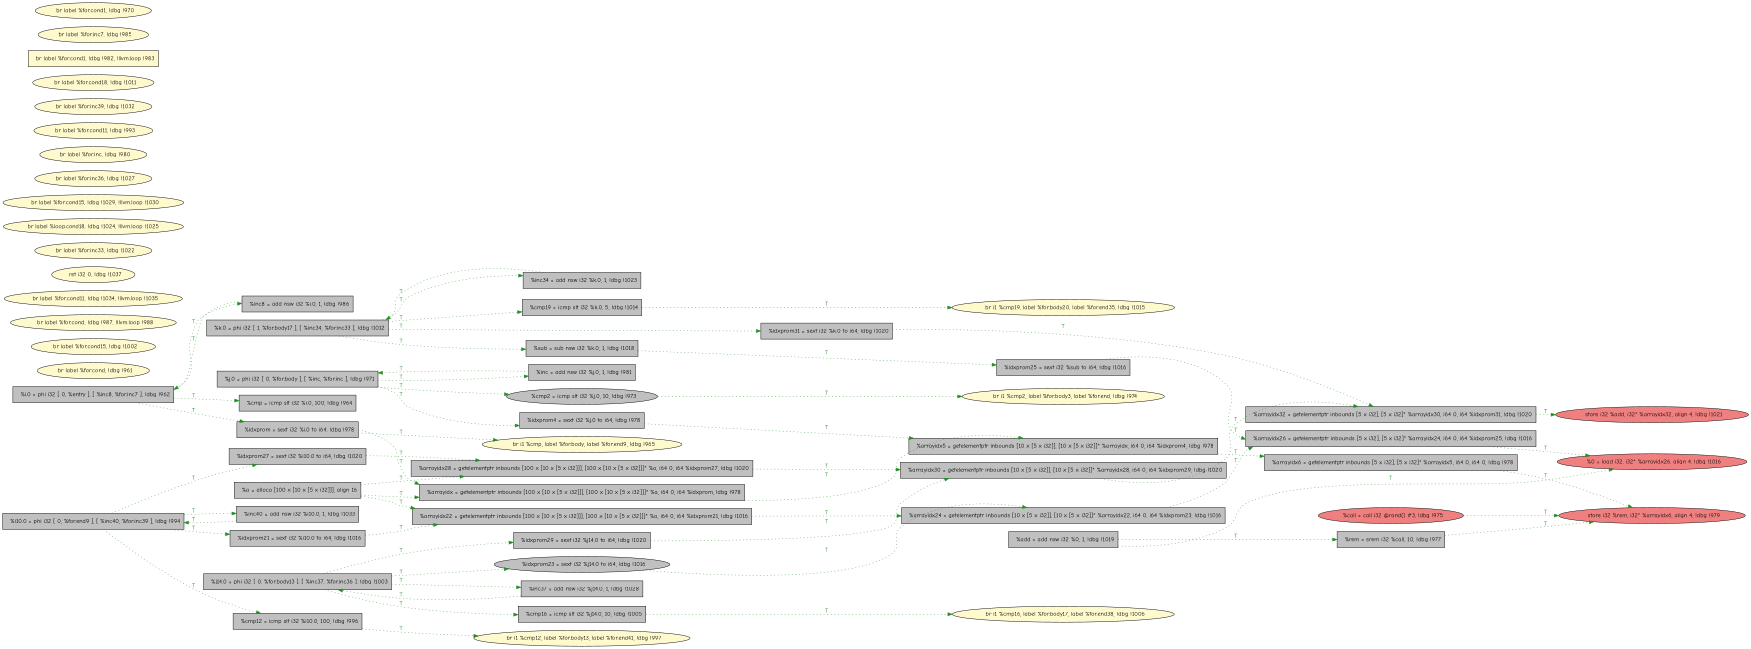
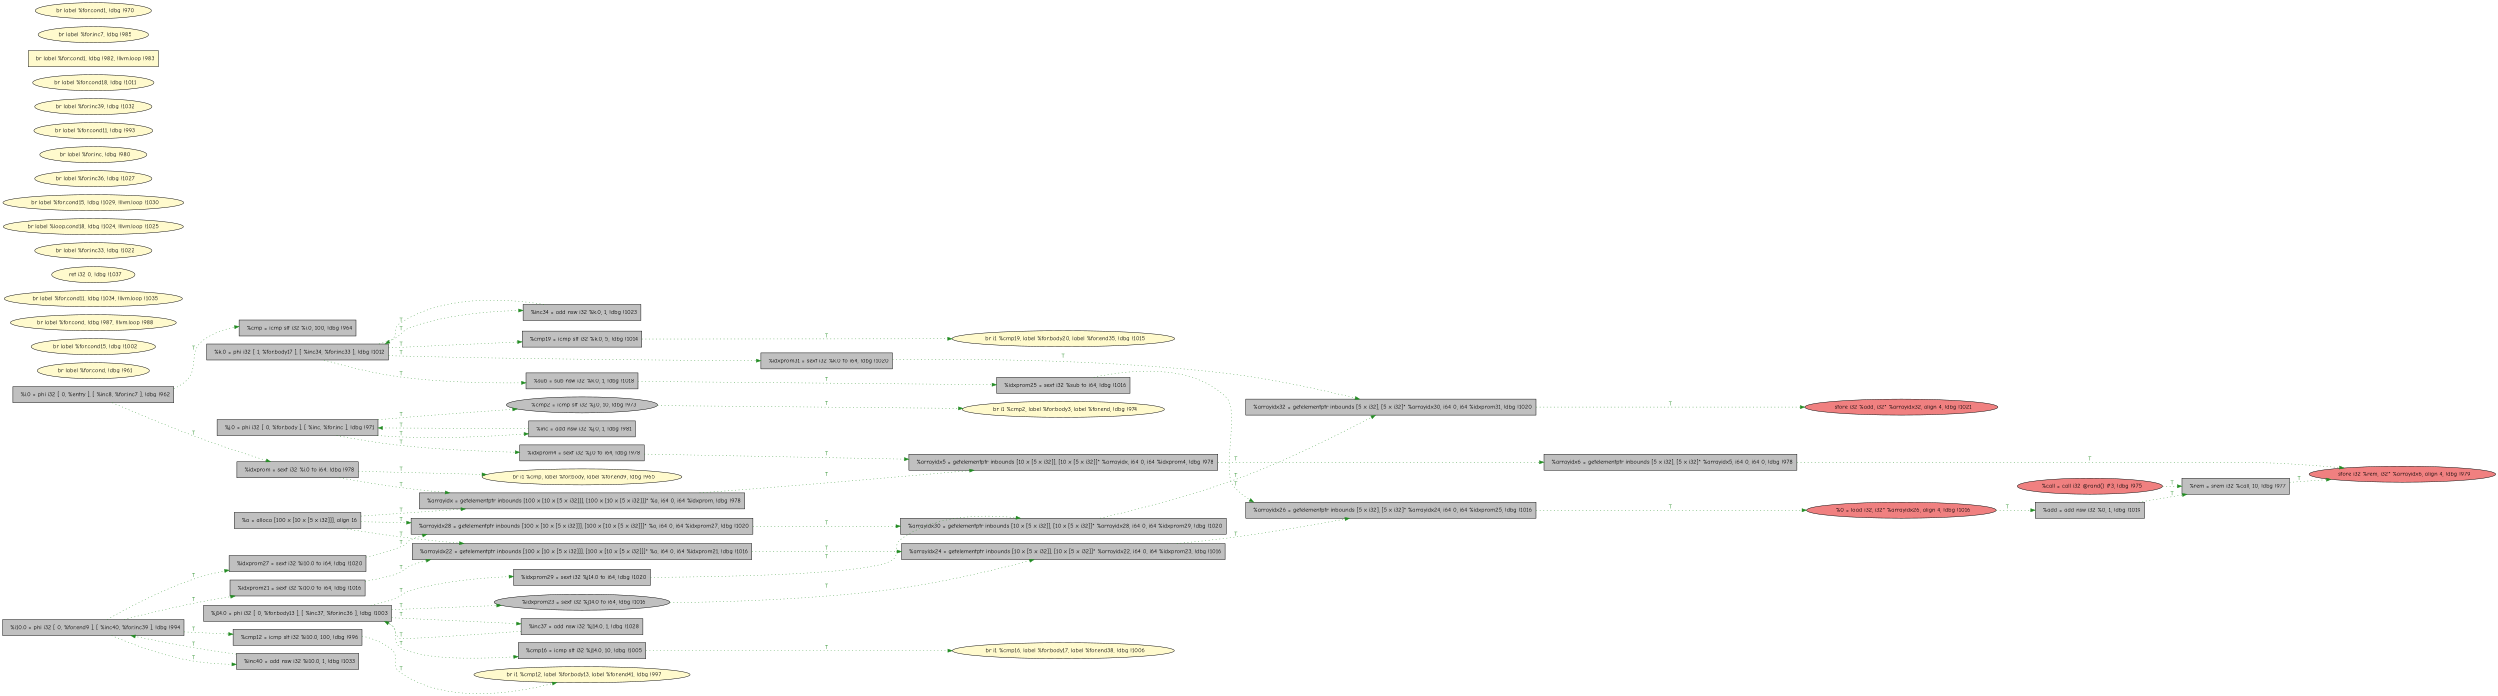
node "%inc8 = add nsw i32 %i.0, 1, !dbg !986": removed
edge "%add = add nsw i32 %0, 1, !dbg !1019" -> "%0 = load i32, i32* %arrayidx26, align 4, !dbg !1016": reversed
edge "%call = call i32 @rand() #3, !dbg !975" -> "store i32 %rem, i32* %arrayidx6, align 4, !dbg !979": now "%call = call i32 @rand() #3, !dbg !975" -> "%rem = srem i32 %call, 10, !dbg !977"
